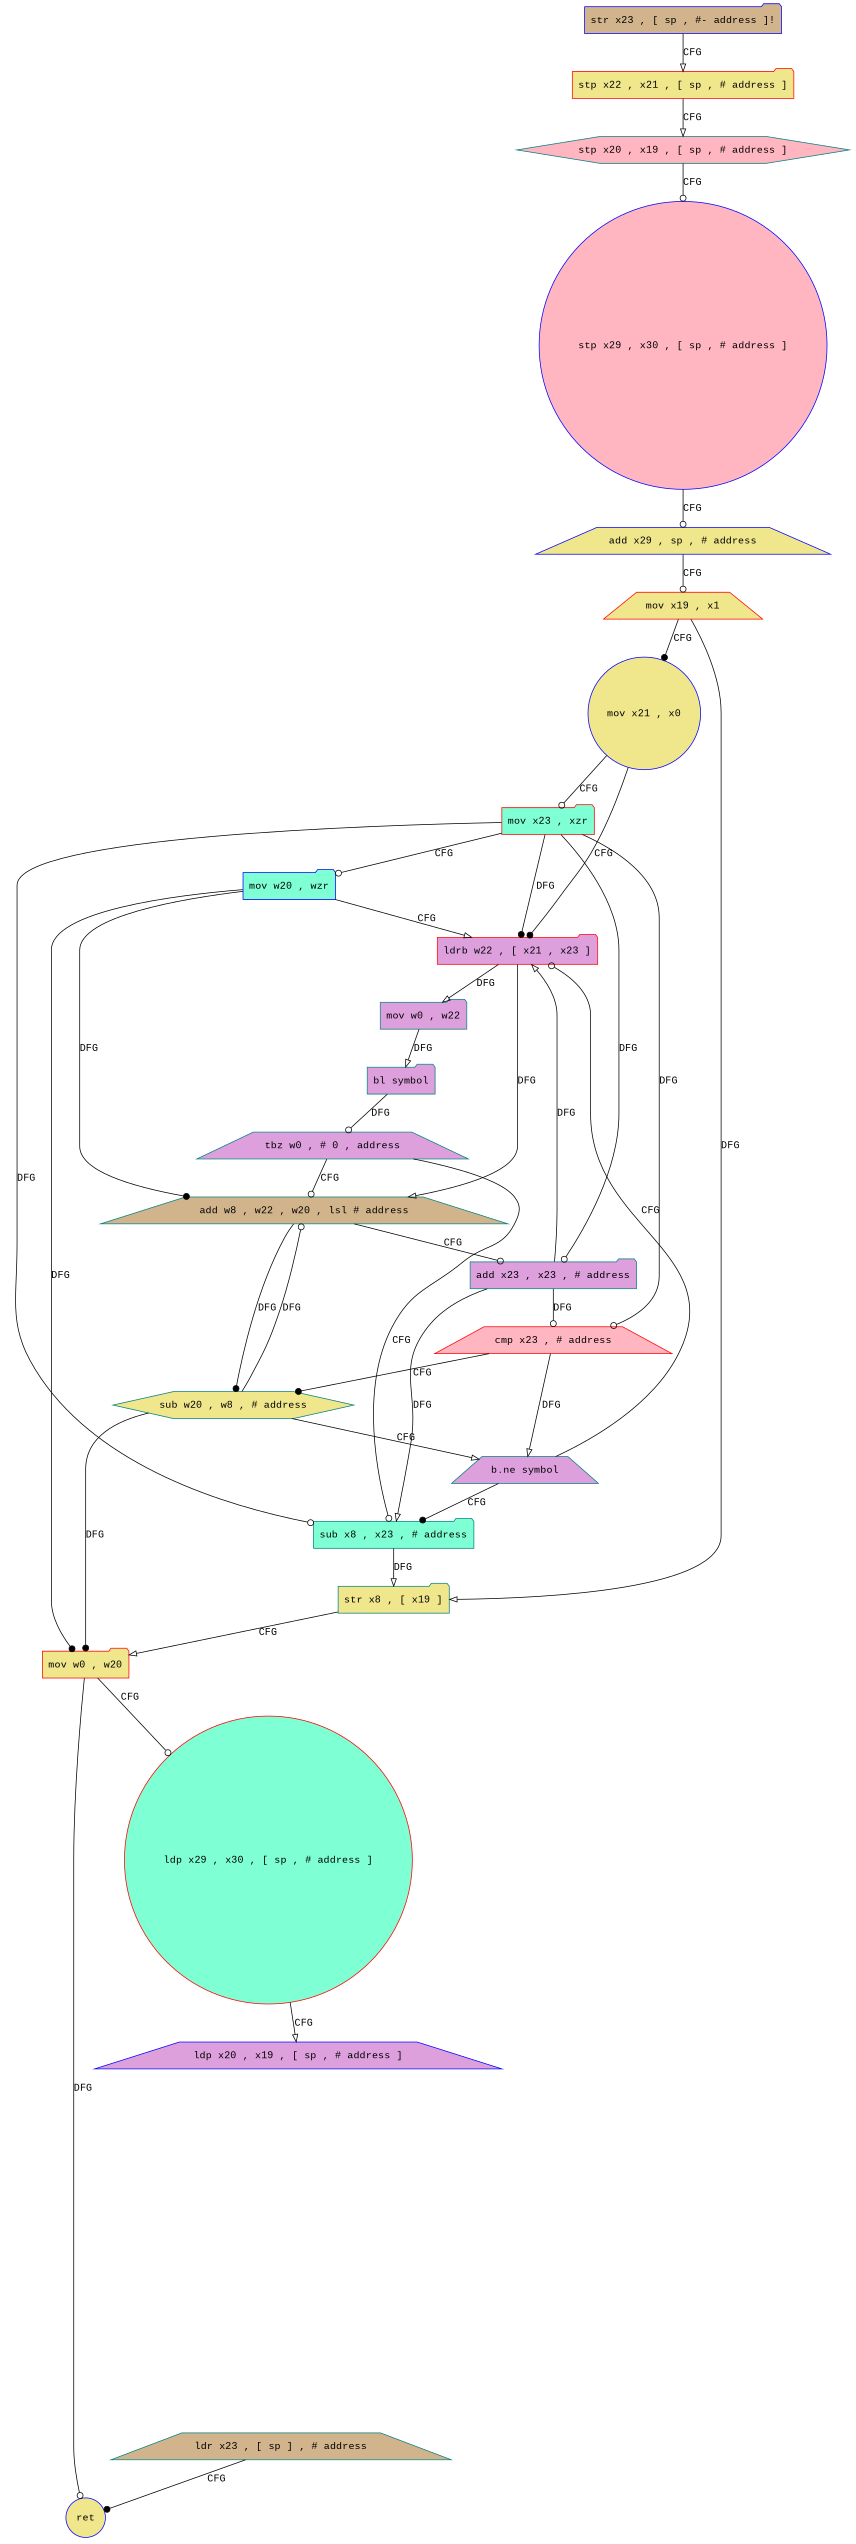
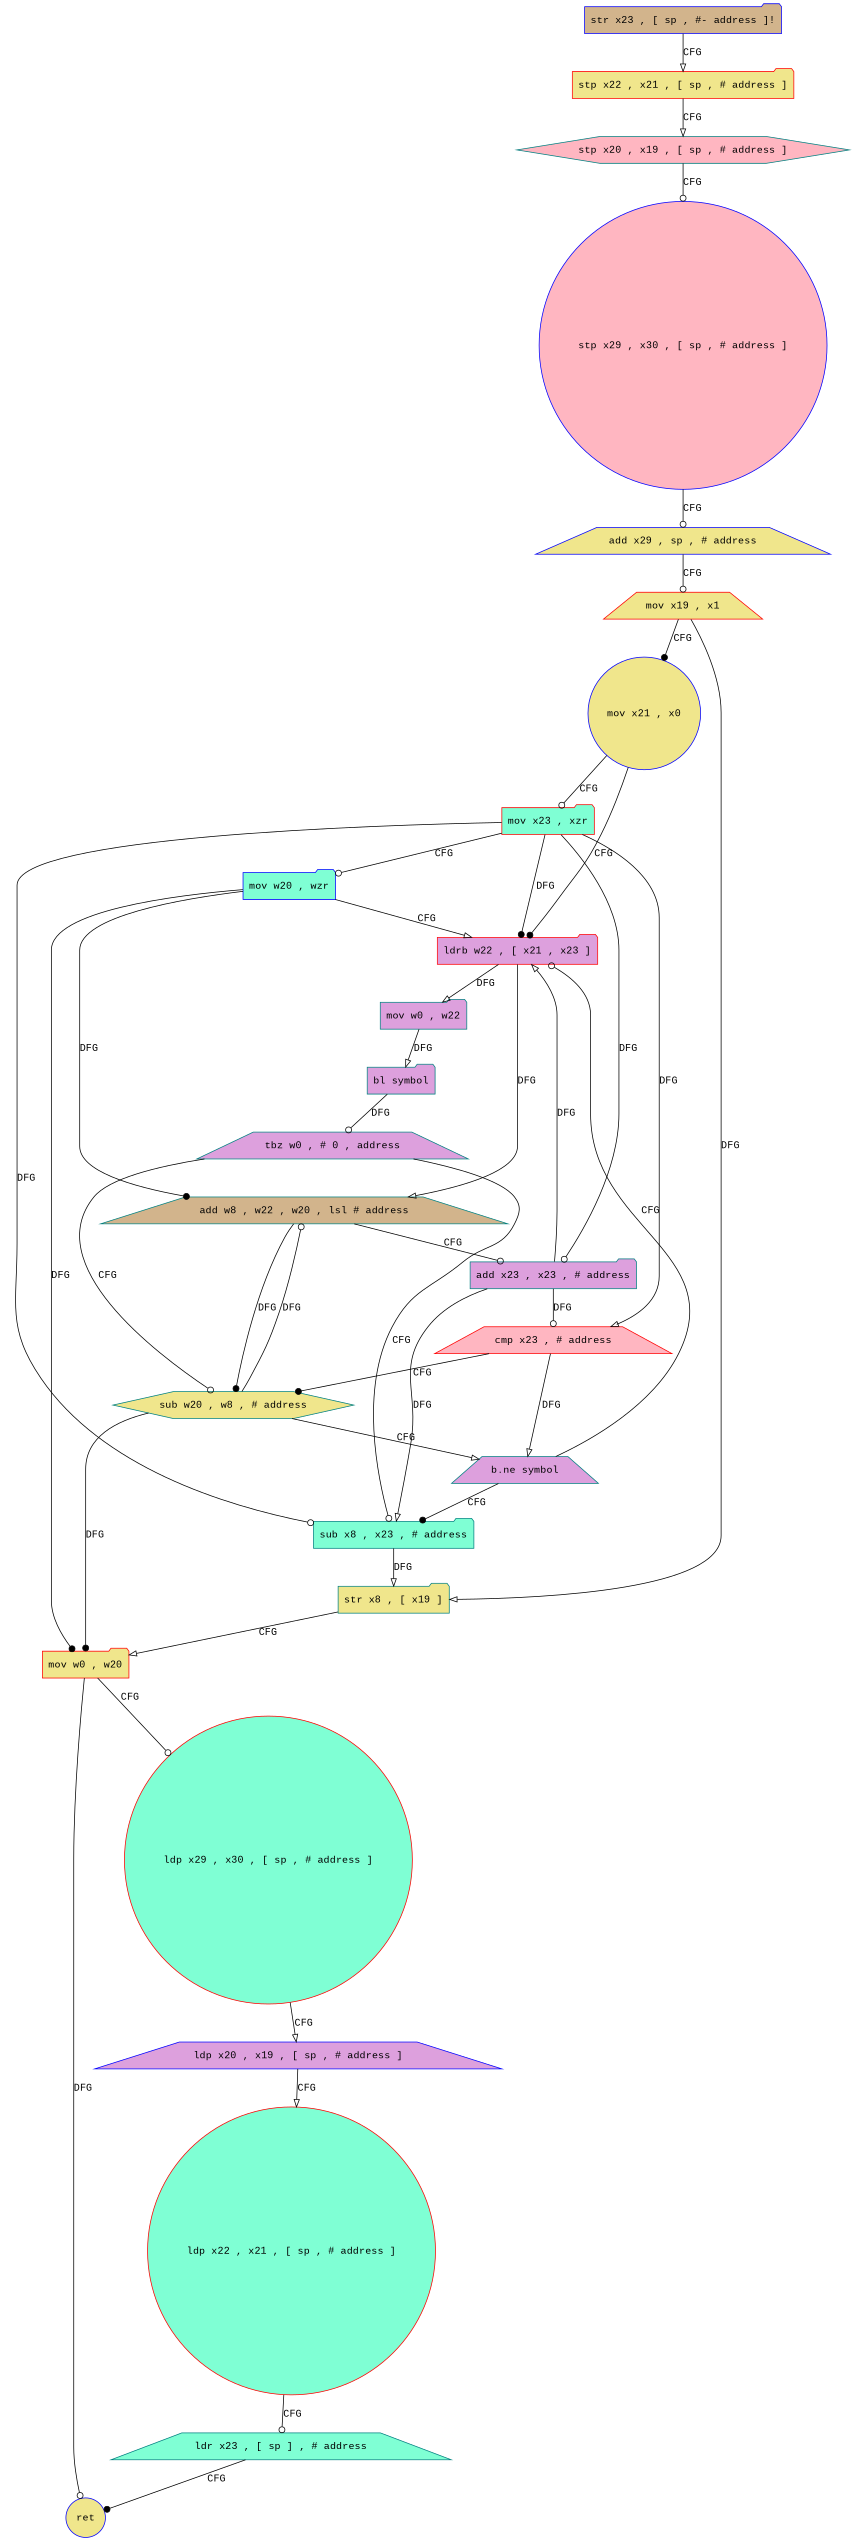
edge "mov x23 , xzr" -> "cmp x23 , # address": arrowhead odot -> onormal
edge "tbz w0 , # 0 , address" -> "add w8 , w22 , w20 , lsl # address": now "tbz w0 , # 0 , address" -> "sub w20 , w8 , # address"
node "ldp x22 , x21 , [ sp , # address ]": added
node "ldr x23 , [ sp ] , # address": fillcolor tan -> aquamarine
